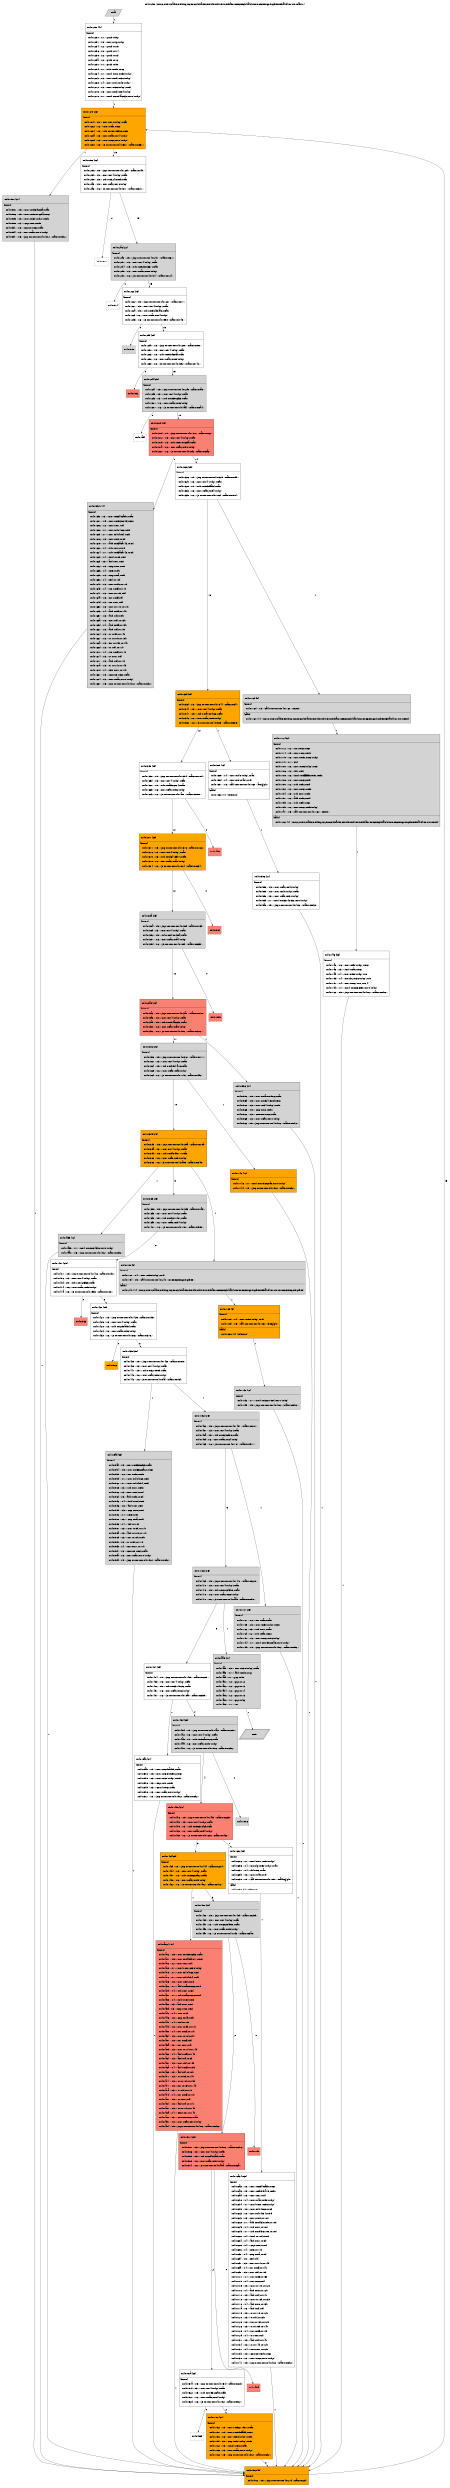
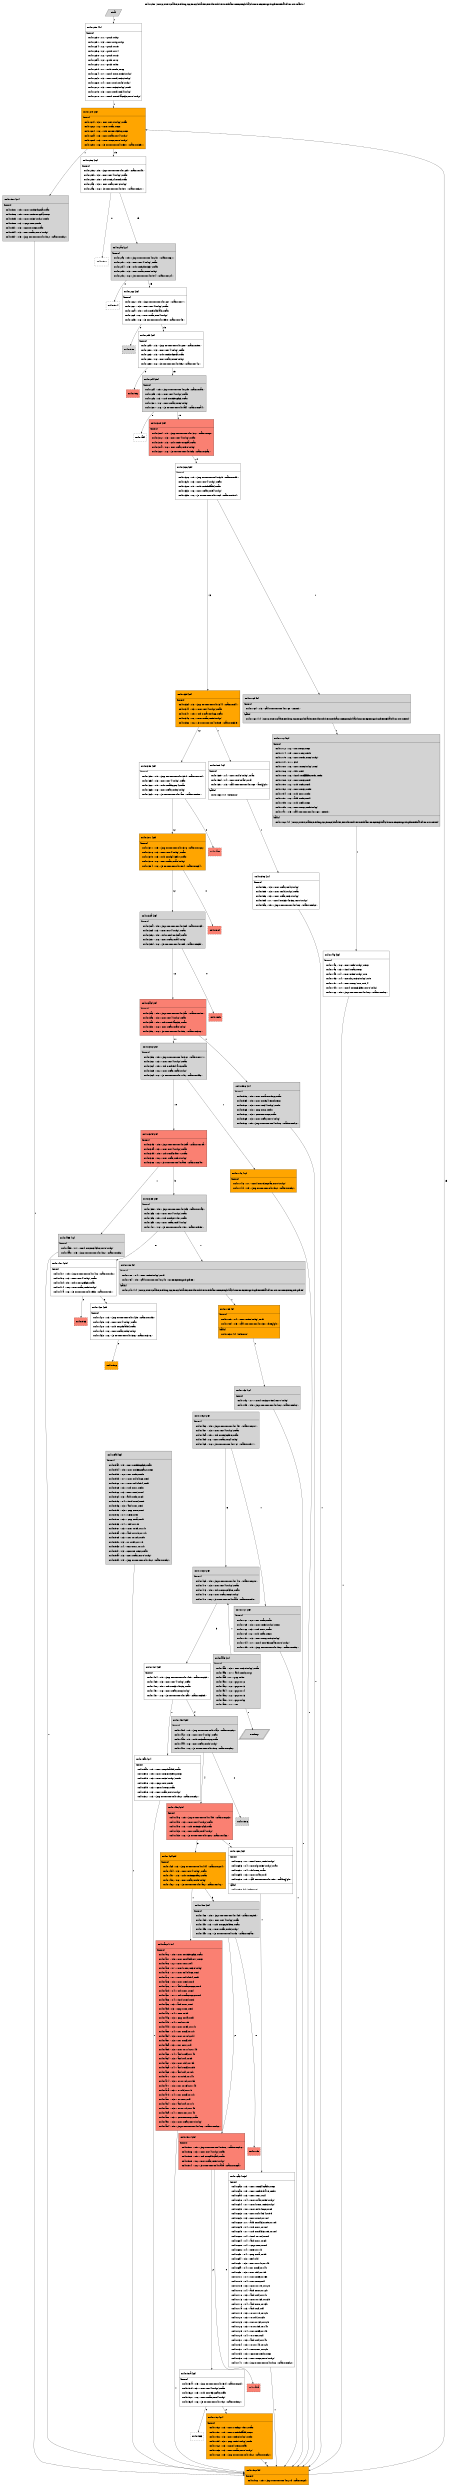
node "0x4015fc [144]": removed
node "0x4013d5 [25]": fillcolor orange -> salmon
edge "0x4013d5 [25]" -> "0x4017e0 [9]": now "0x4013ee [25]" -> "0x4017e0 [9]"
node "0x401439 [25]": removed
edge "0x40146b [25]" -> "0x401aa5 [21]": reversed
node "Exit": label "Exit" -> "Desktop"
